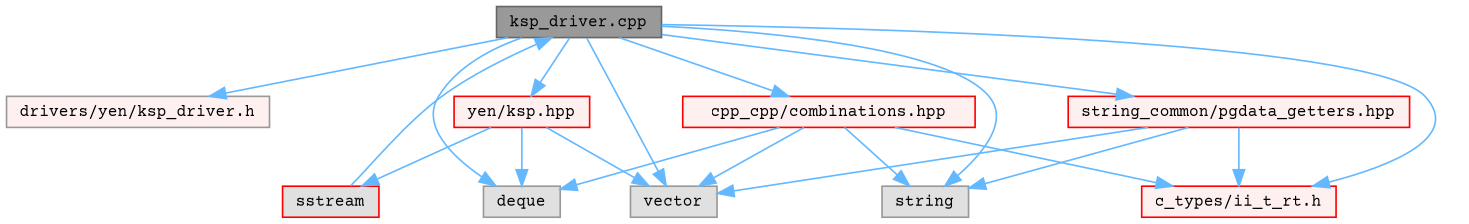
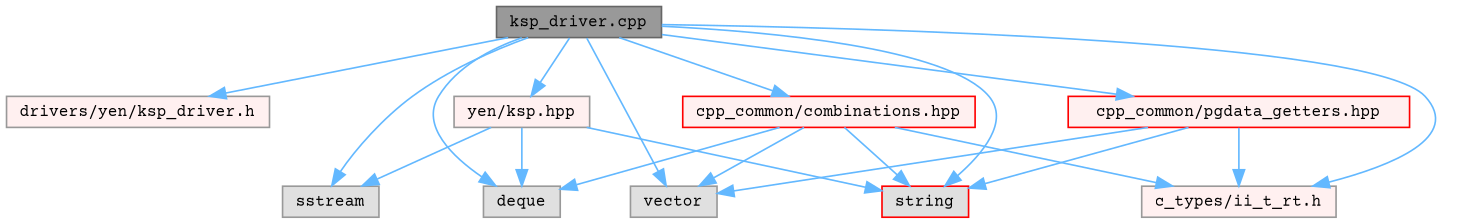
node "yen/ksp.hpp": color red -> grey60
node "cpp_cpp/combinations.hpp": label "cpp_cpp/combinations.hpp" -> "cpp_common/combinations.hpp"
node "string_common/pgdata_getters.hpp": label "string_common/pgdata_getters.hpp" -> "cpp_common/pgdata_getters.hpp"
edge "sstream" -> "ksp_driver.cpp": reversed
edge "yen/ksp.hpp" -> "vector": now "yen/ksp.hpp" -> "string"
node "sstream": color red -> grey60
node "string": color grey60 -> red
node "c_types/ii_t_rt.h": color red -> grey60
